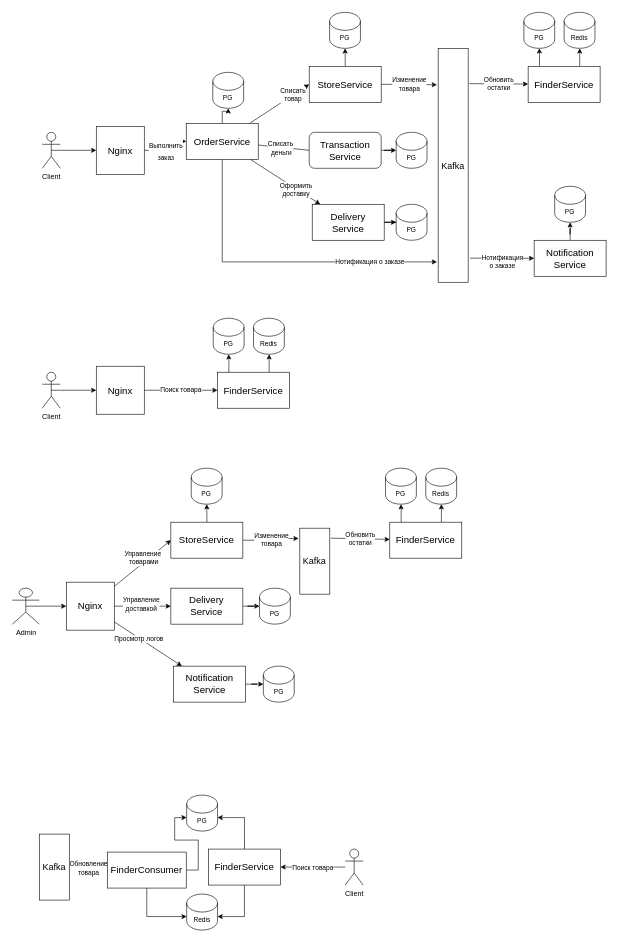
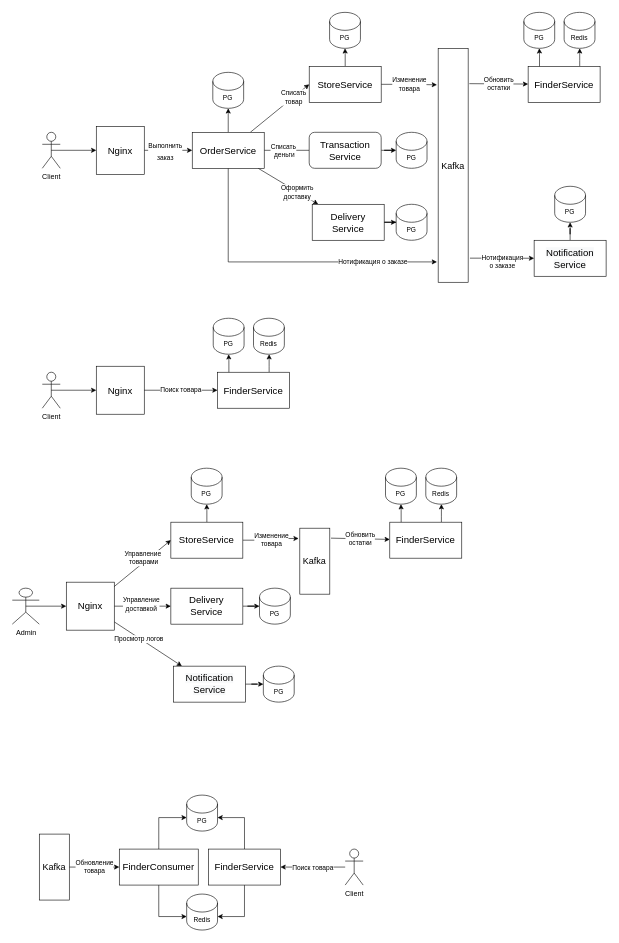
node "OrderService": moved (222, 141) -> (228, 150)
node "FinderConsumer": moved (147, 870) -> (159, 867)
